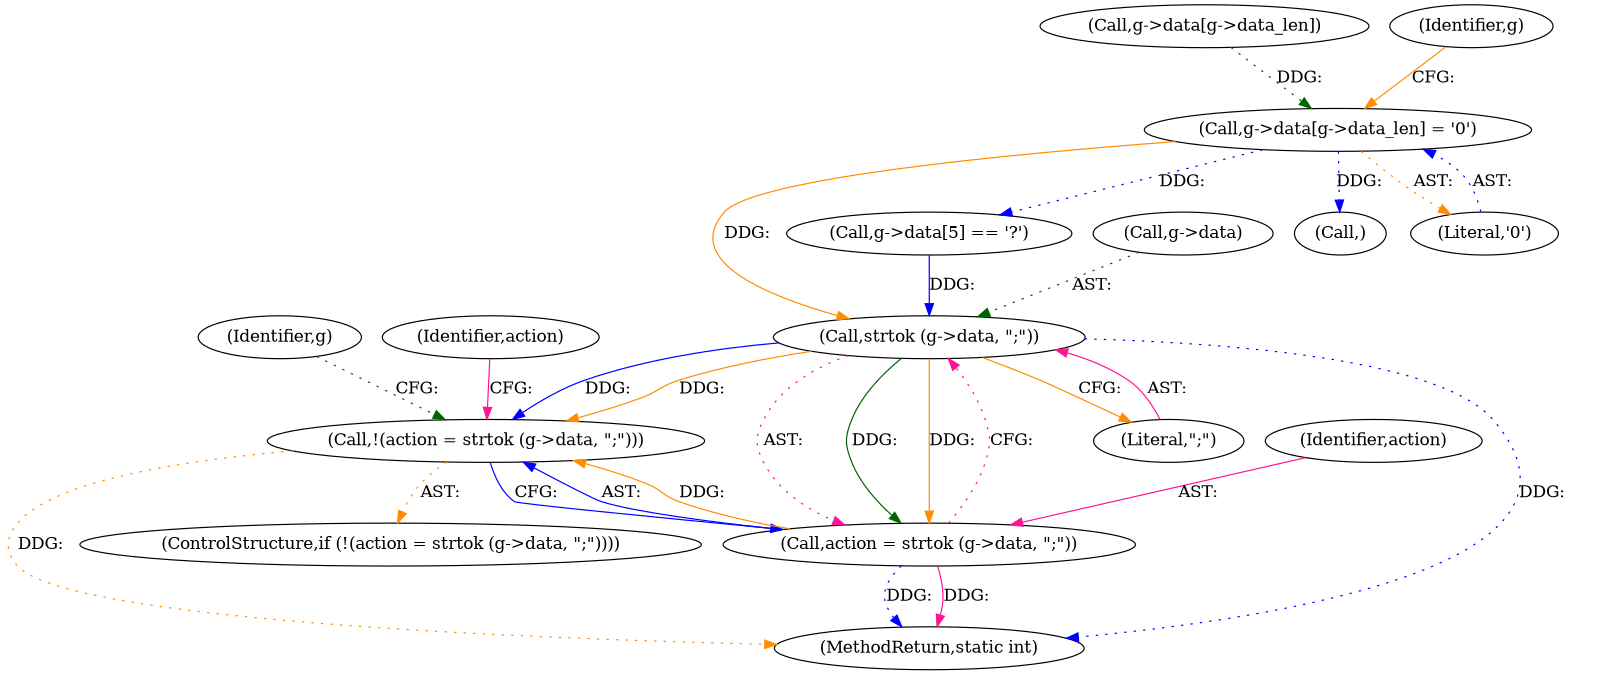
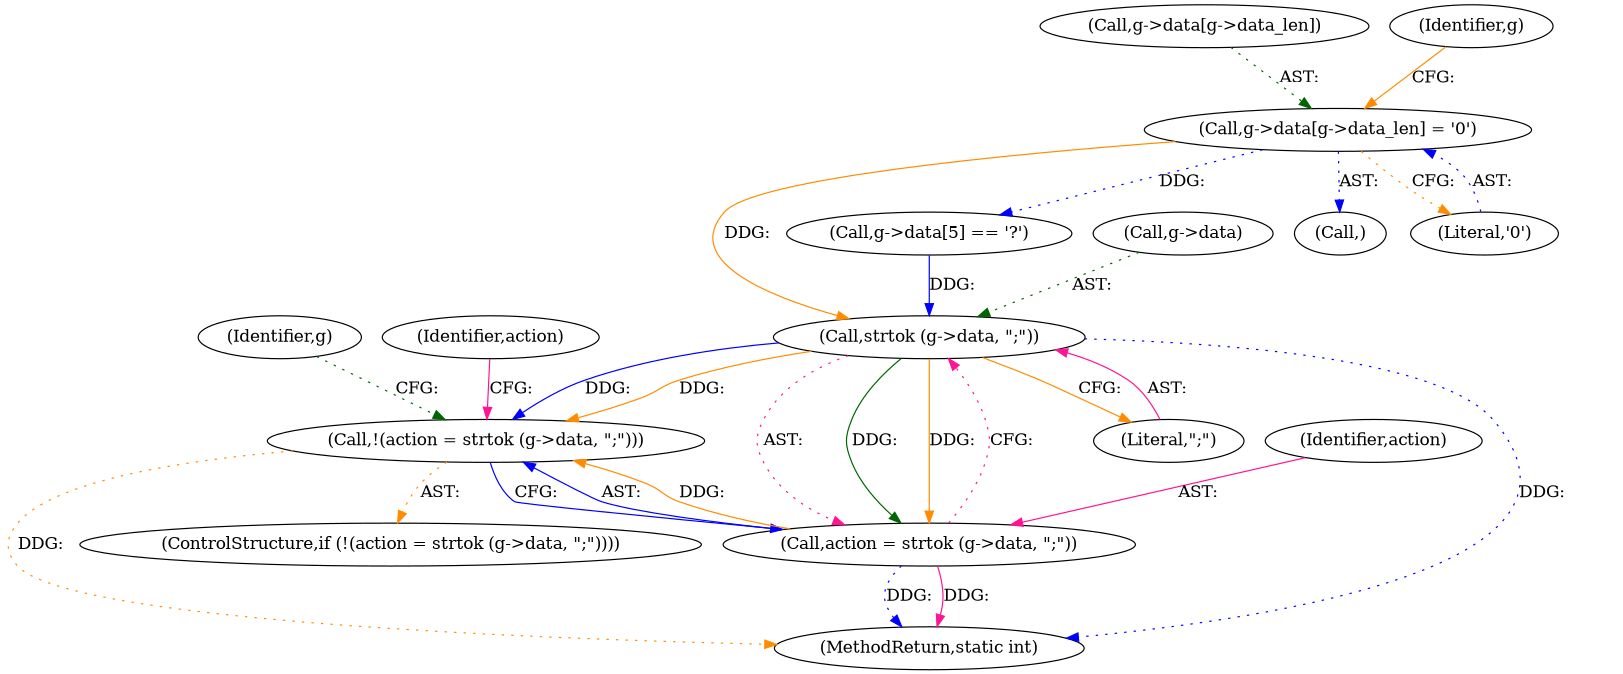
edge "(Call,g->data[g->data_len])" -> "(Call,g->data[g->data_len] = '0')": label "DDG: " -> "AST: "
edge "(Call,g->data[g->data_len] = '0')" -> "(Call,)": label "DDG: " -> "AST: "
edge "(Call,g->data[g->data_len] = '0')" -> "(Literal,'0')": label "AST: " -> "CFG: "
